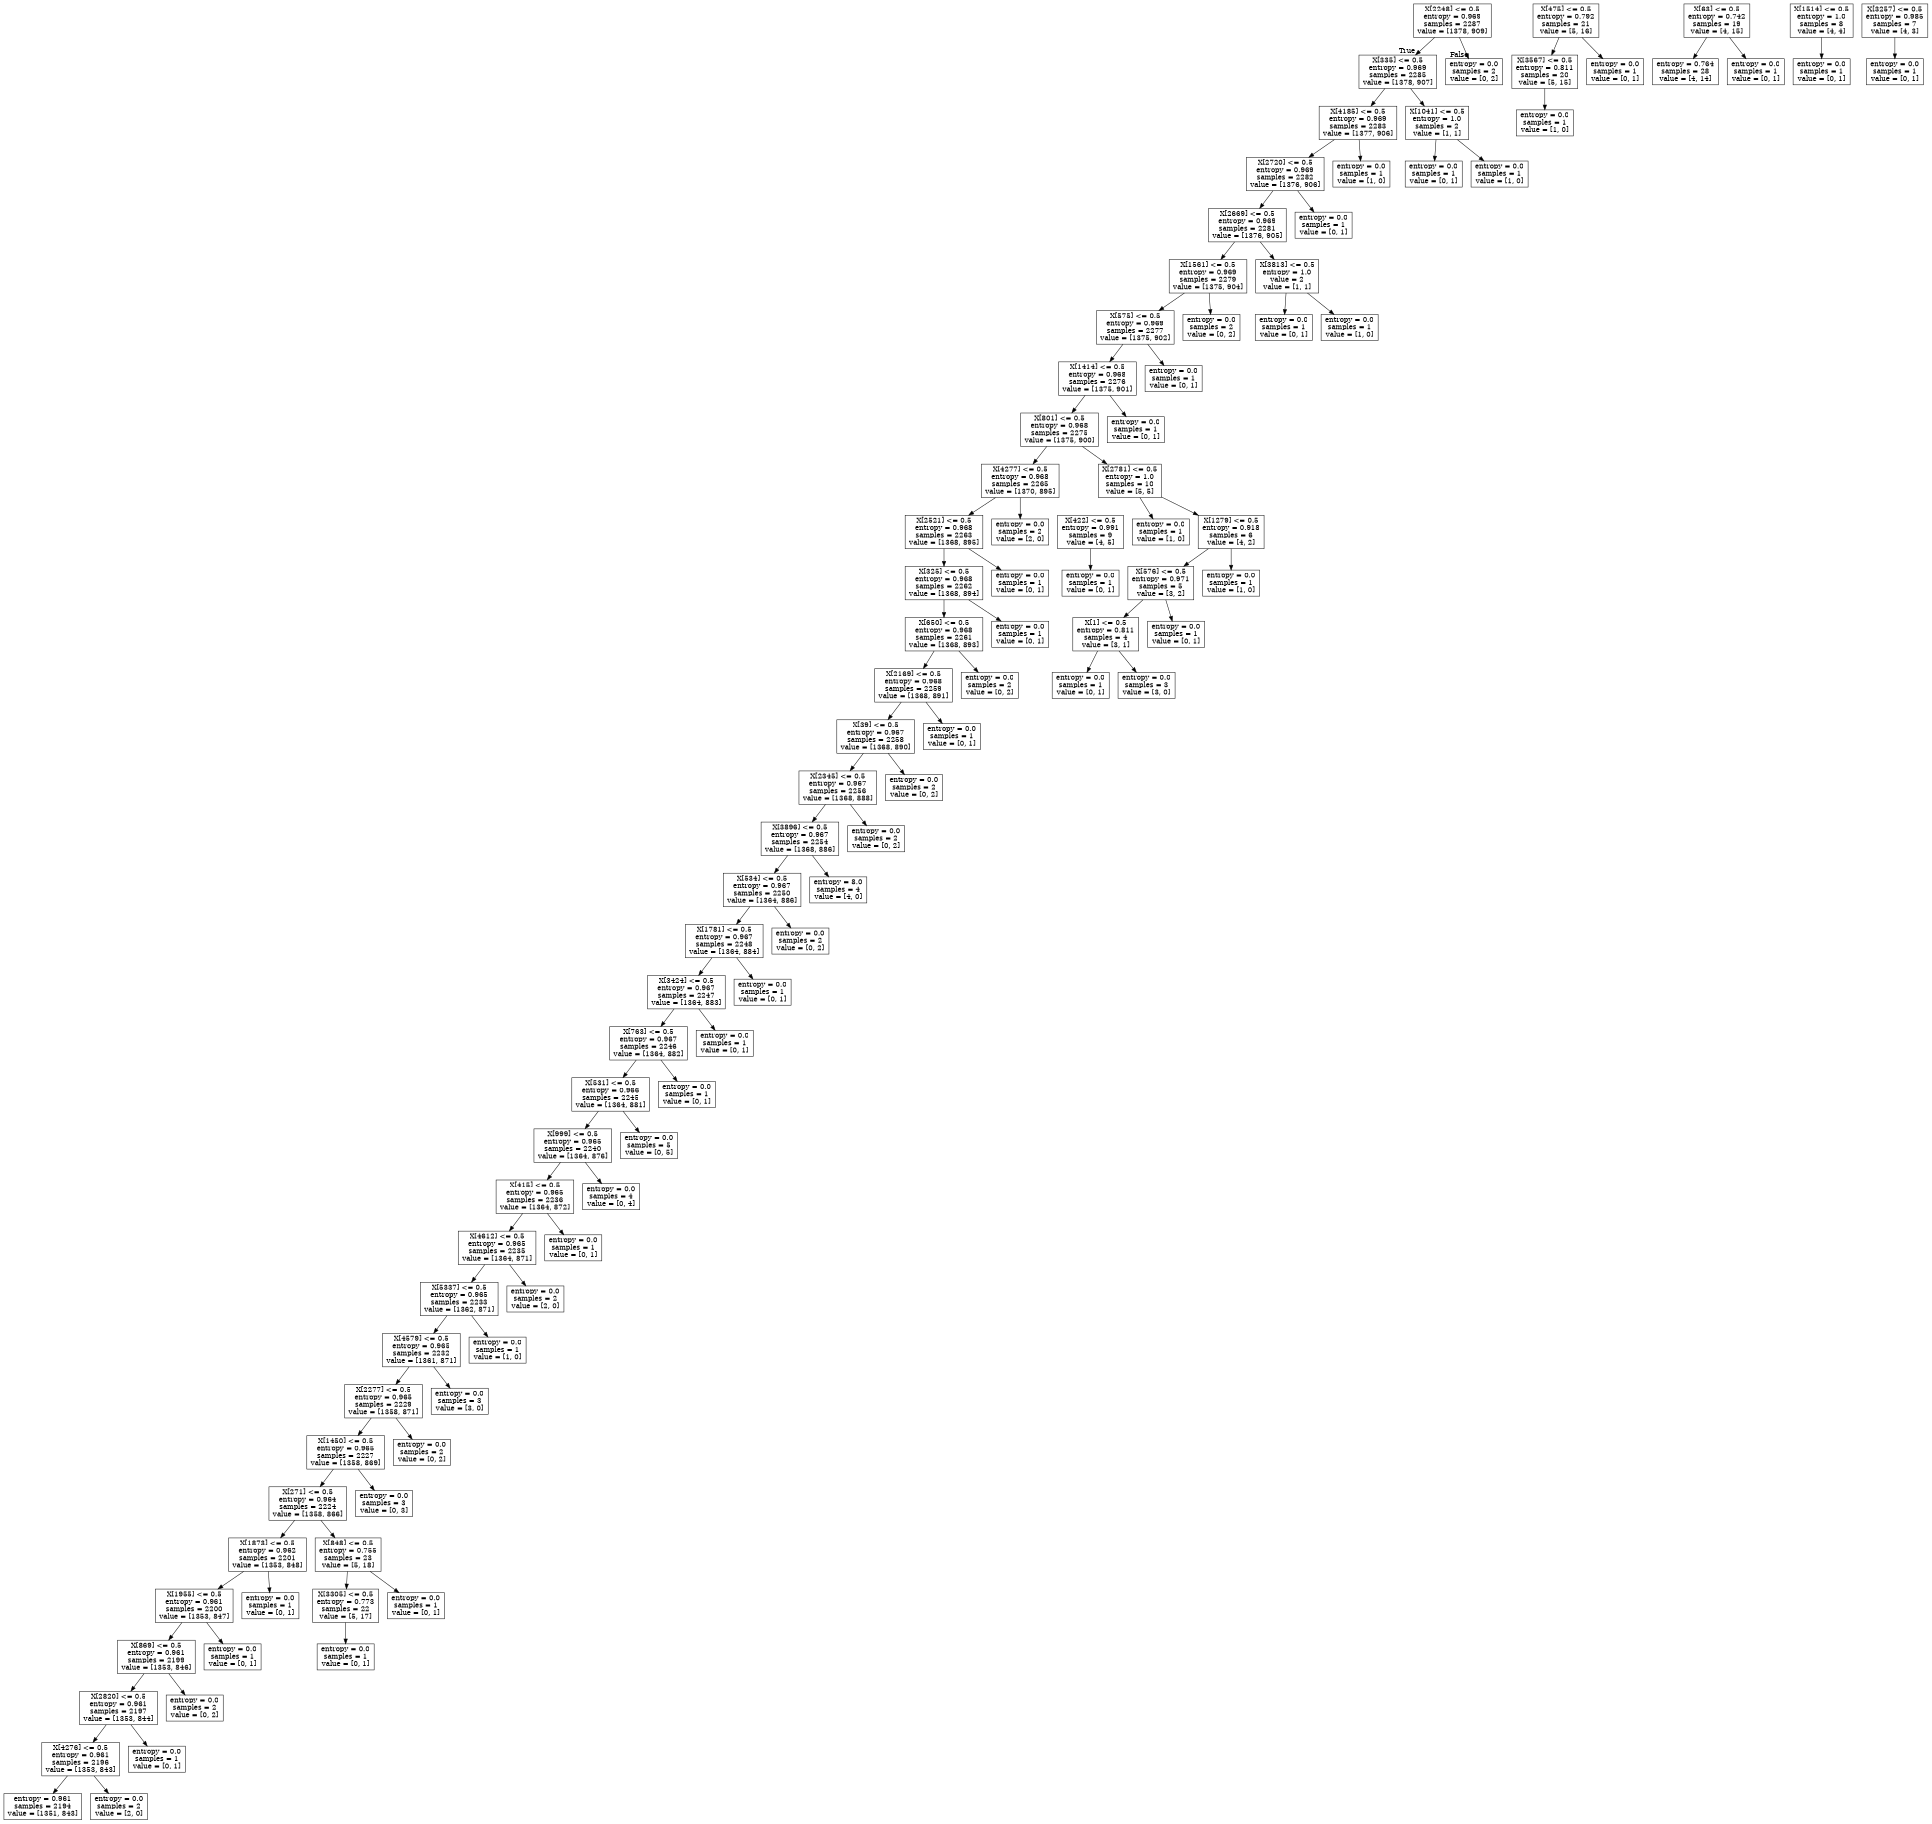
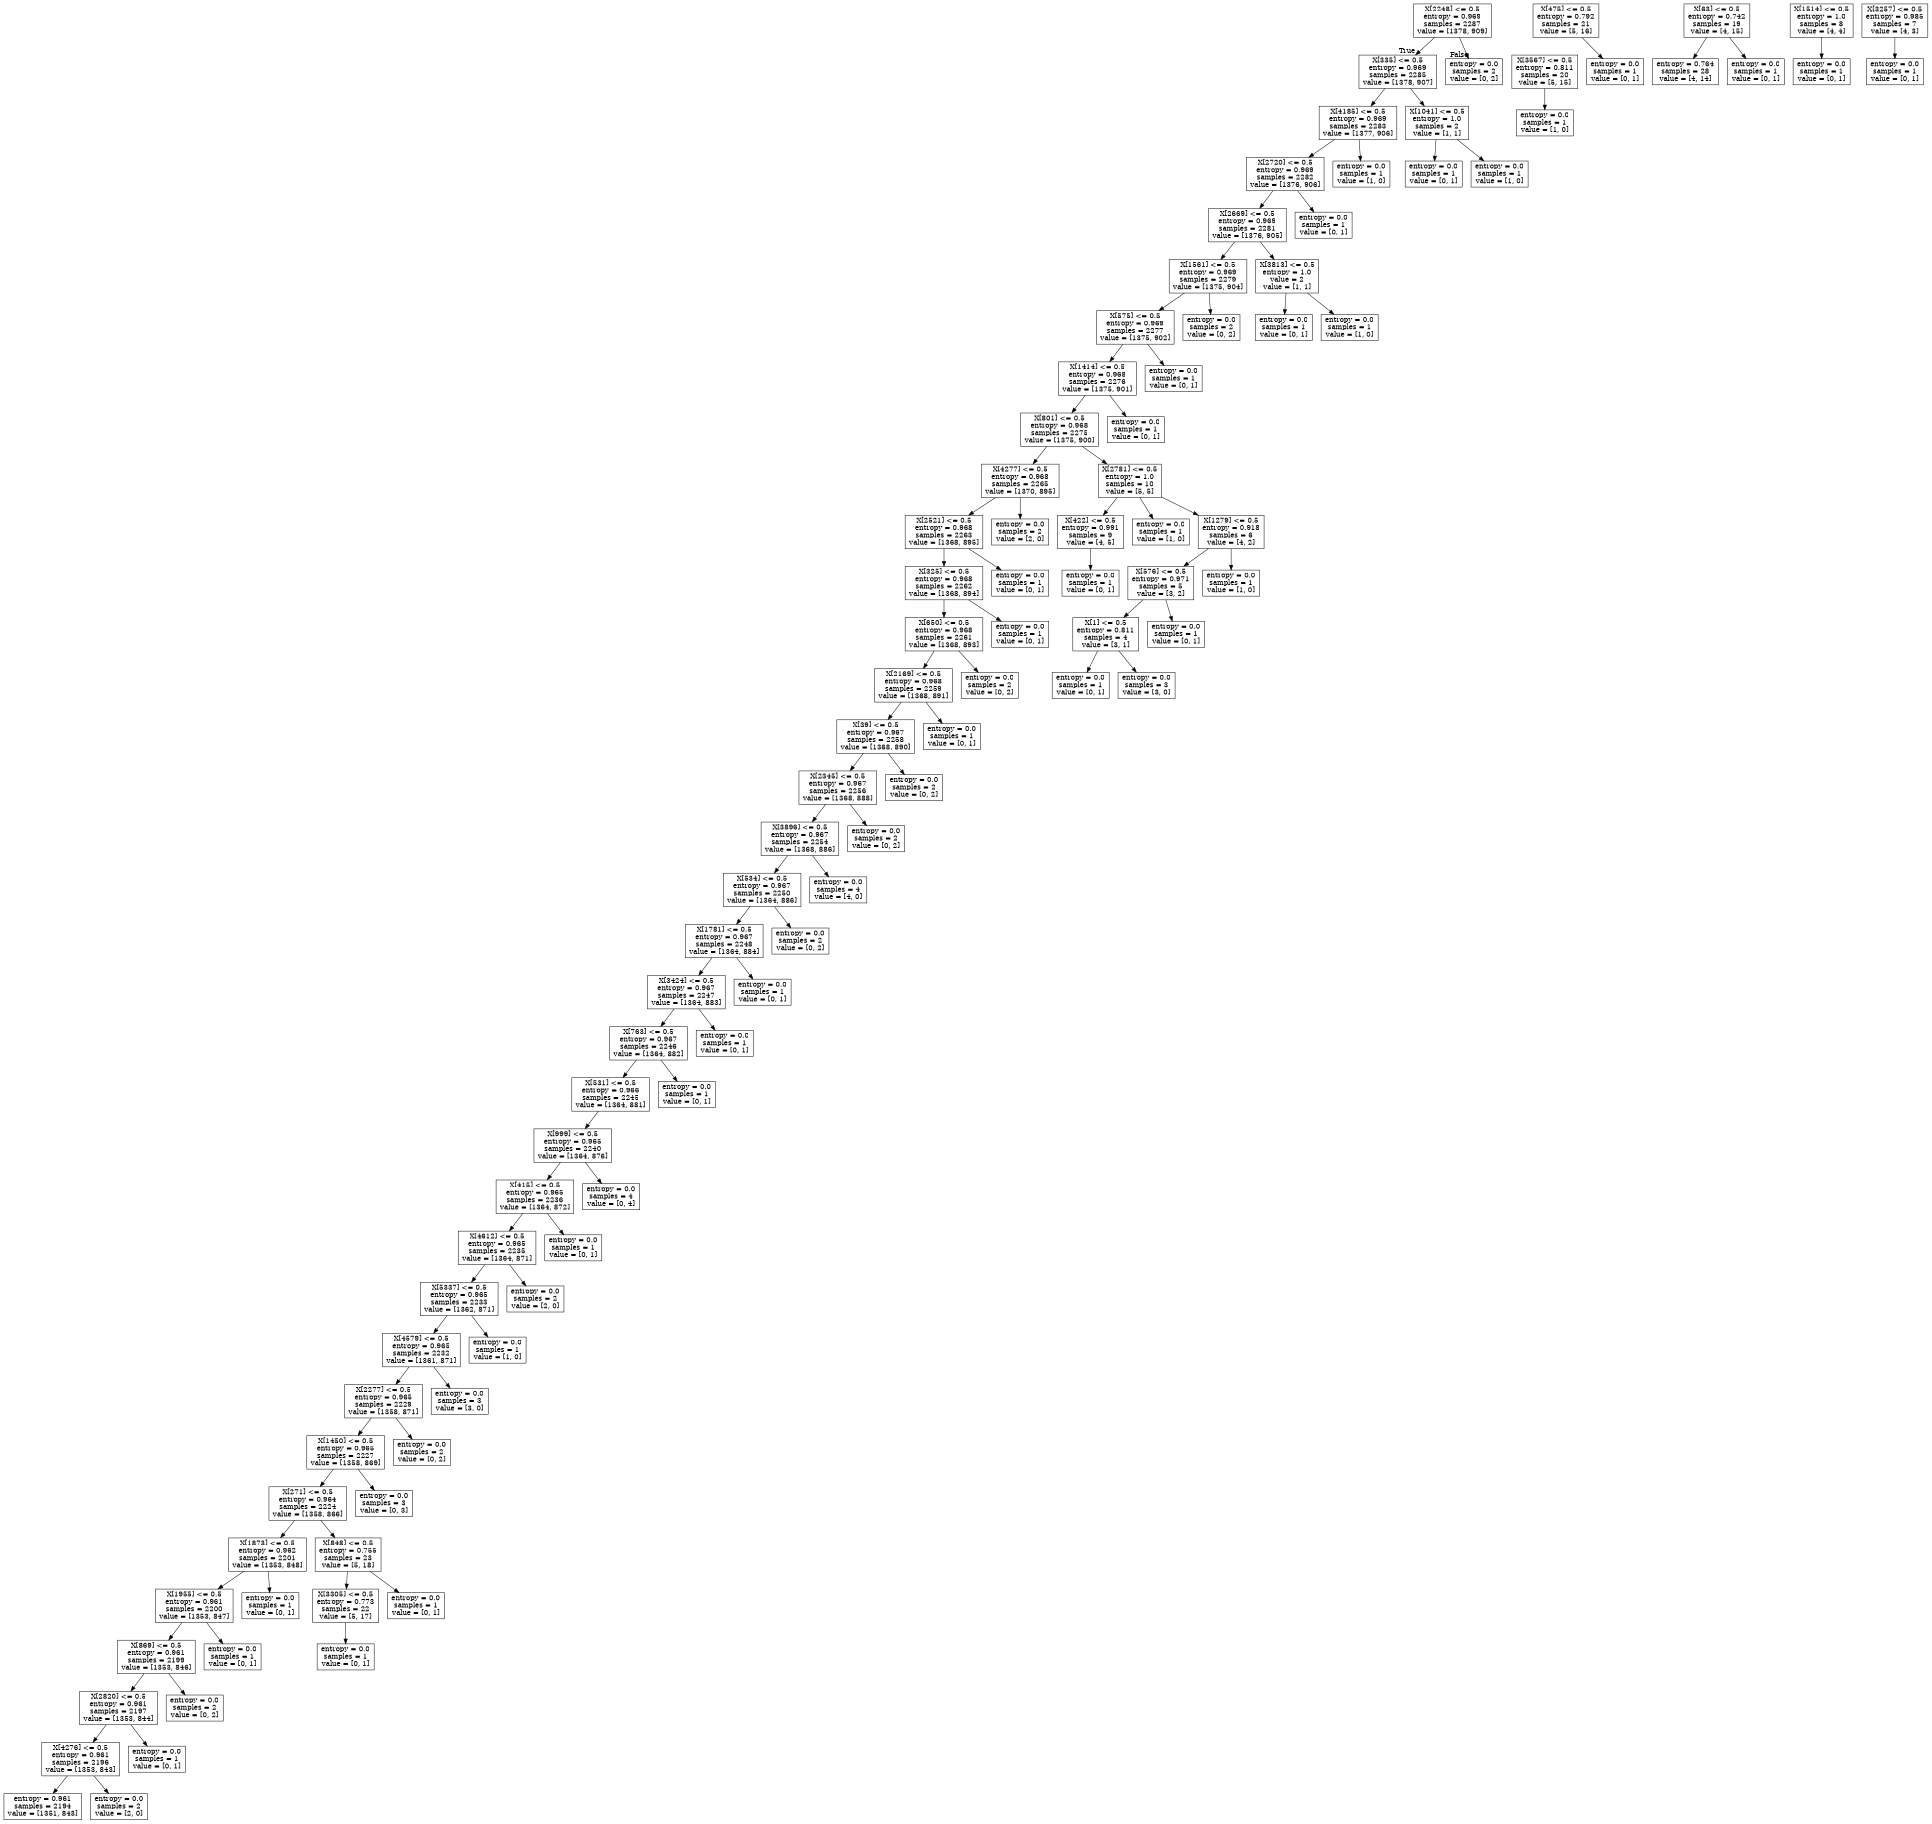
edge "X[475] <= 0.5 entropy = 0.792 samples = 21 value = [5, 16]" -> "X[3567] <= 0.5 entropy = 0.811 samples = 20 value = [5, 15]": removed
edge "X[2781] <= 0.5 entropy = 1.0 samples = 10 value = [5, 5]" -> "X[422] <= 0.5 entropy = 0.991 samples = 9 value = [4, 5]": added
node "entropy = 8.0 samples = 4 value = [4, 0]": label "entropy = 8.0 samples = 4 value = [4, 0]" -> "entropy = 0.0 samples = 4 value = [4, 0]"
node "entropy = 0.0 samples = 5 value = [0, 5]": removed
